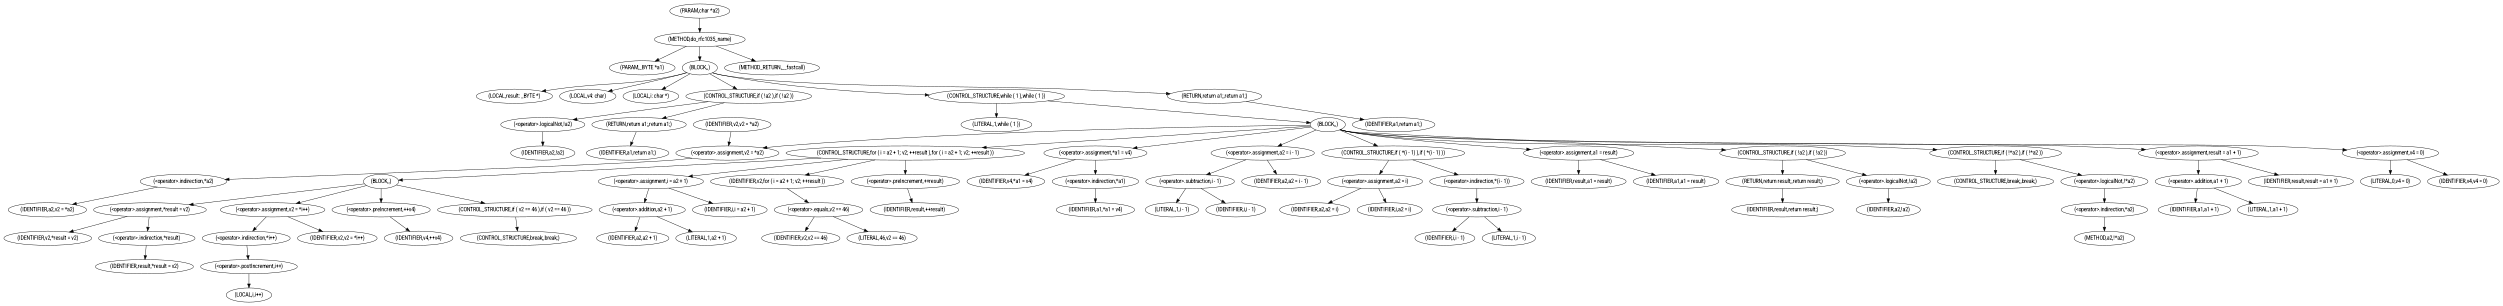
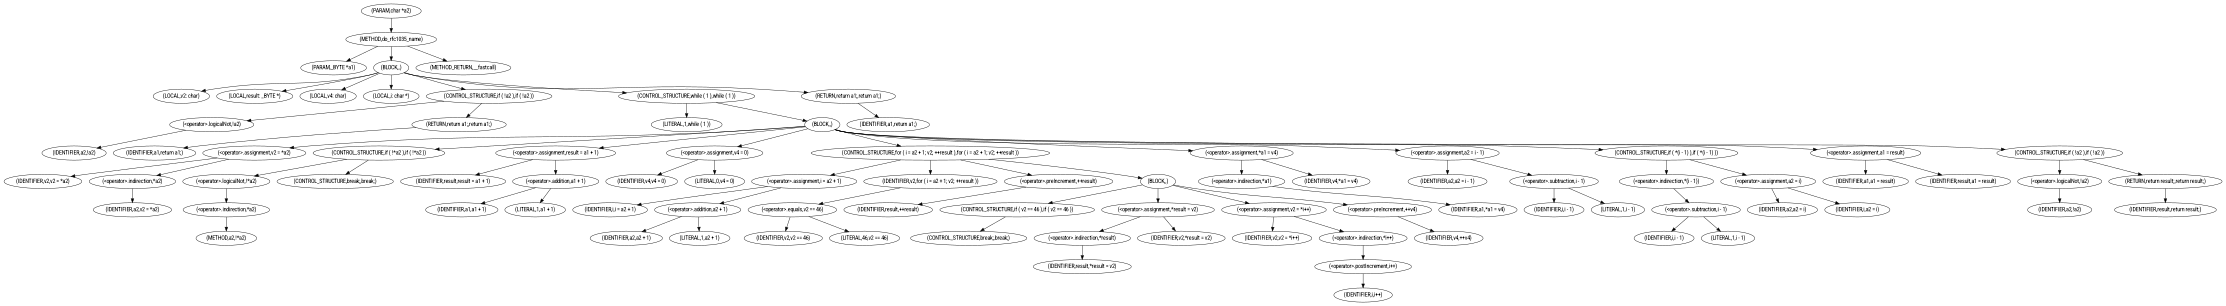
node "(LOCAL,v2: char)": added
edge "(IDENTIFIER,v2,v2 = *a2)" -> "(<operator>.assignment,v2 = *a2)": reversed
node "(LOCAL,i,i++)": label "(LOCAL,i,i++)" -> "(IDENTIFIER,i,i++)"
